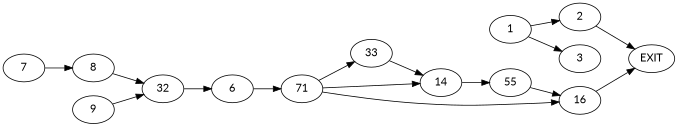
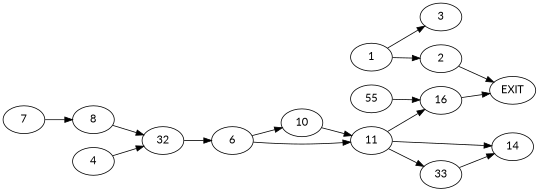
edge "14" -> "55": removed
node "71": label "71" -> "11"
node "9": label "9" -> "4"
node "10": added
